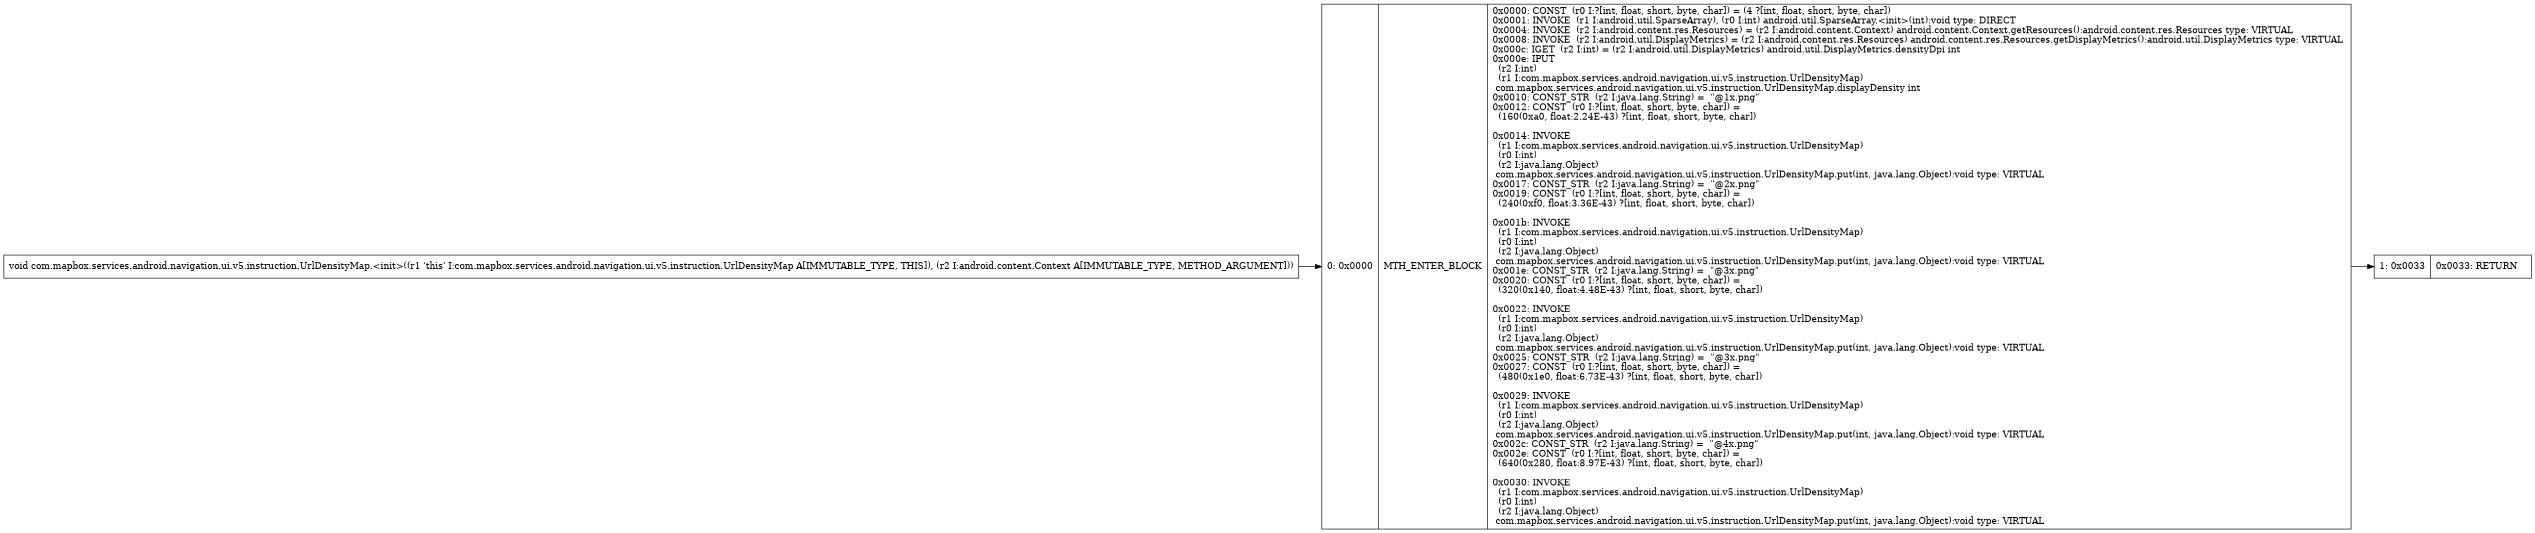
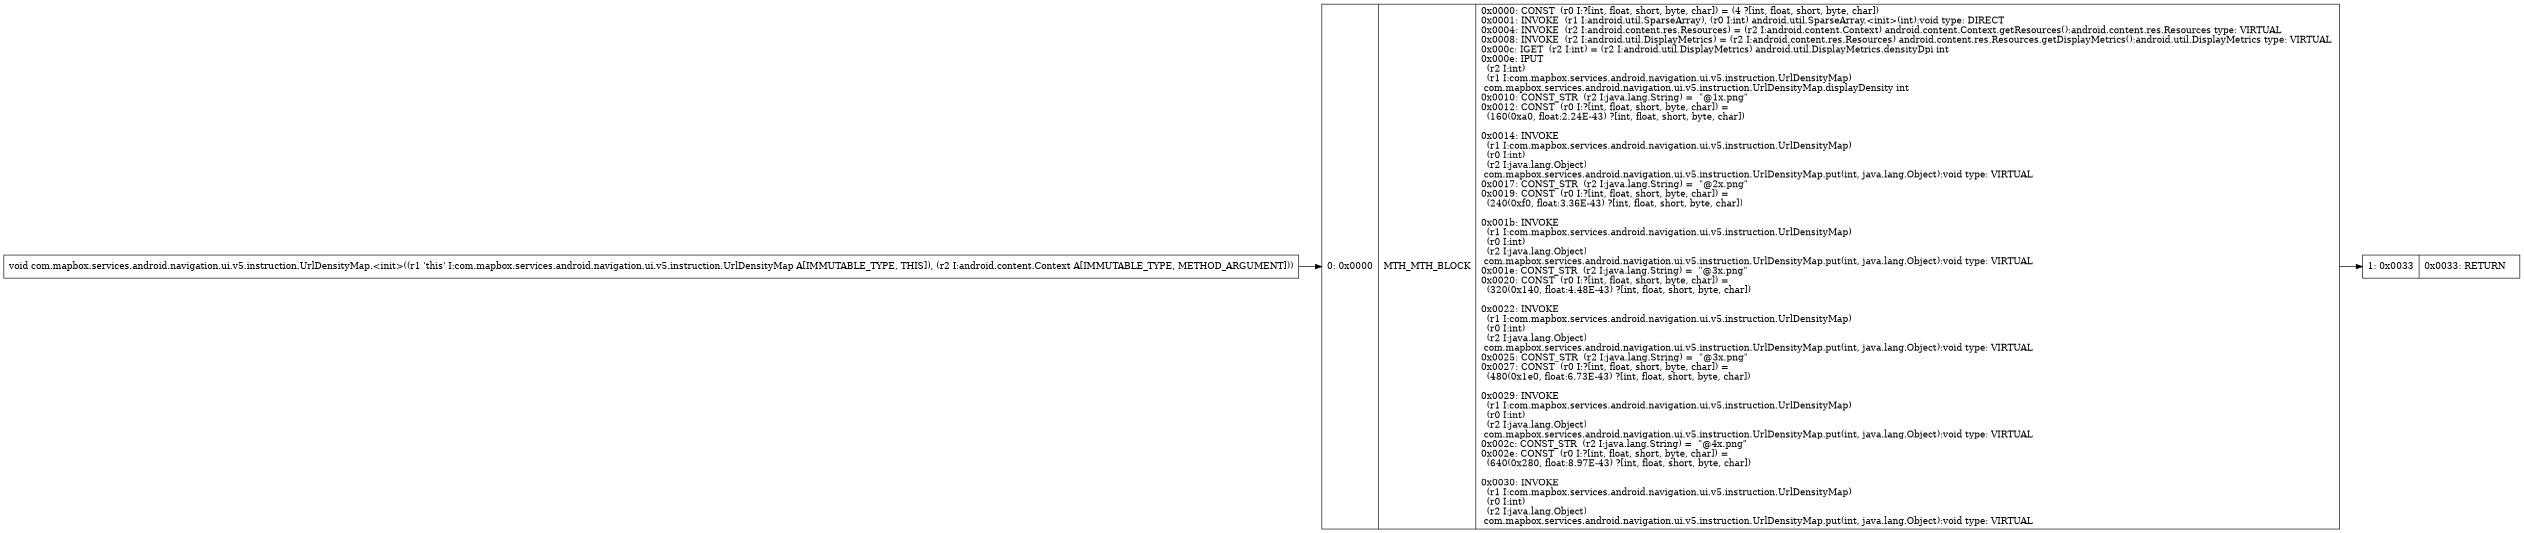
node "0: 0x0000": text "MTH_ENTER_BLOCK" -> "MTH_MTH_BLOCK"
